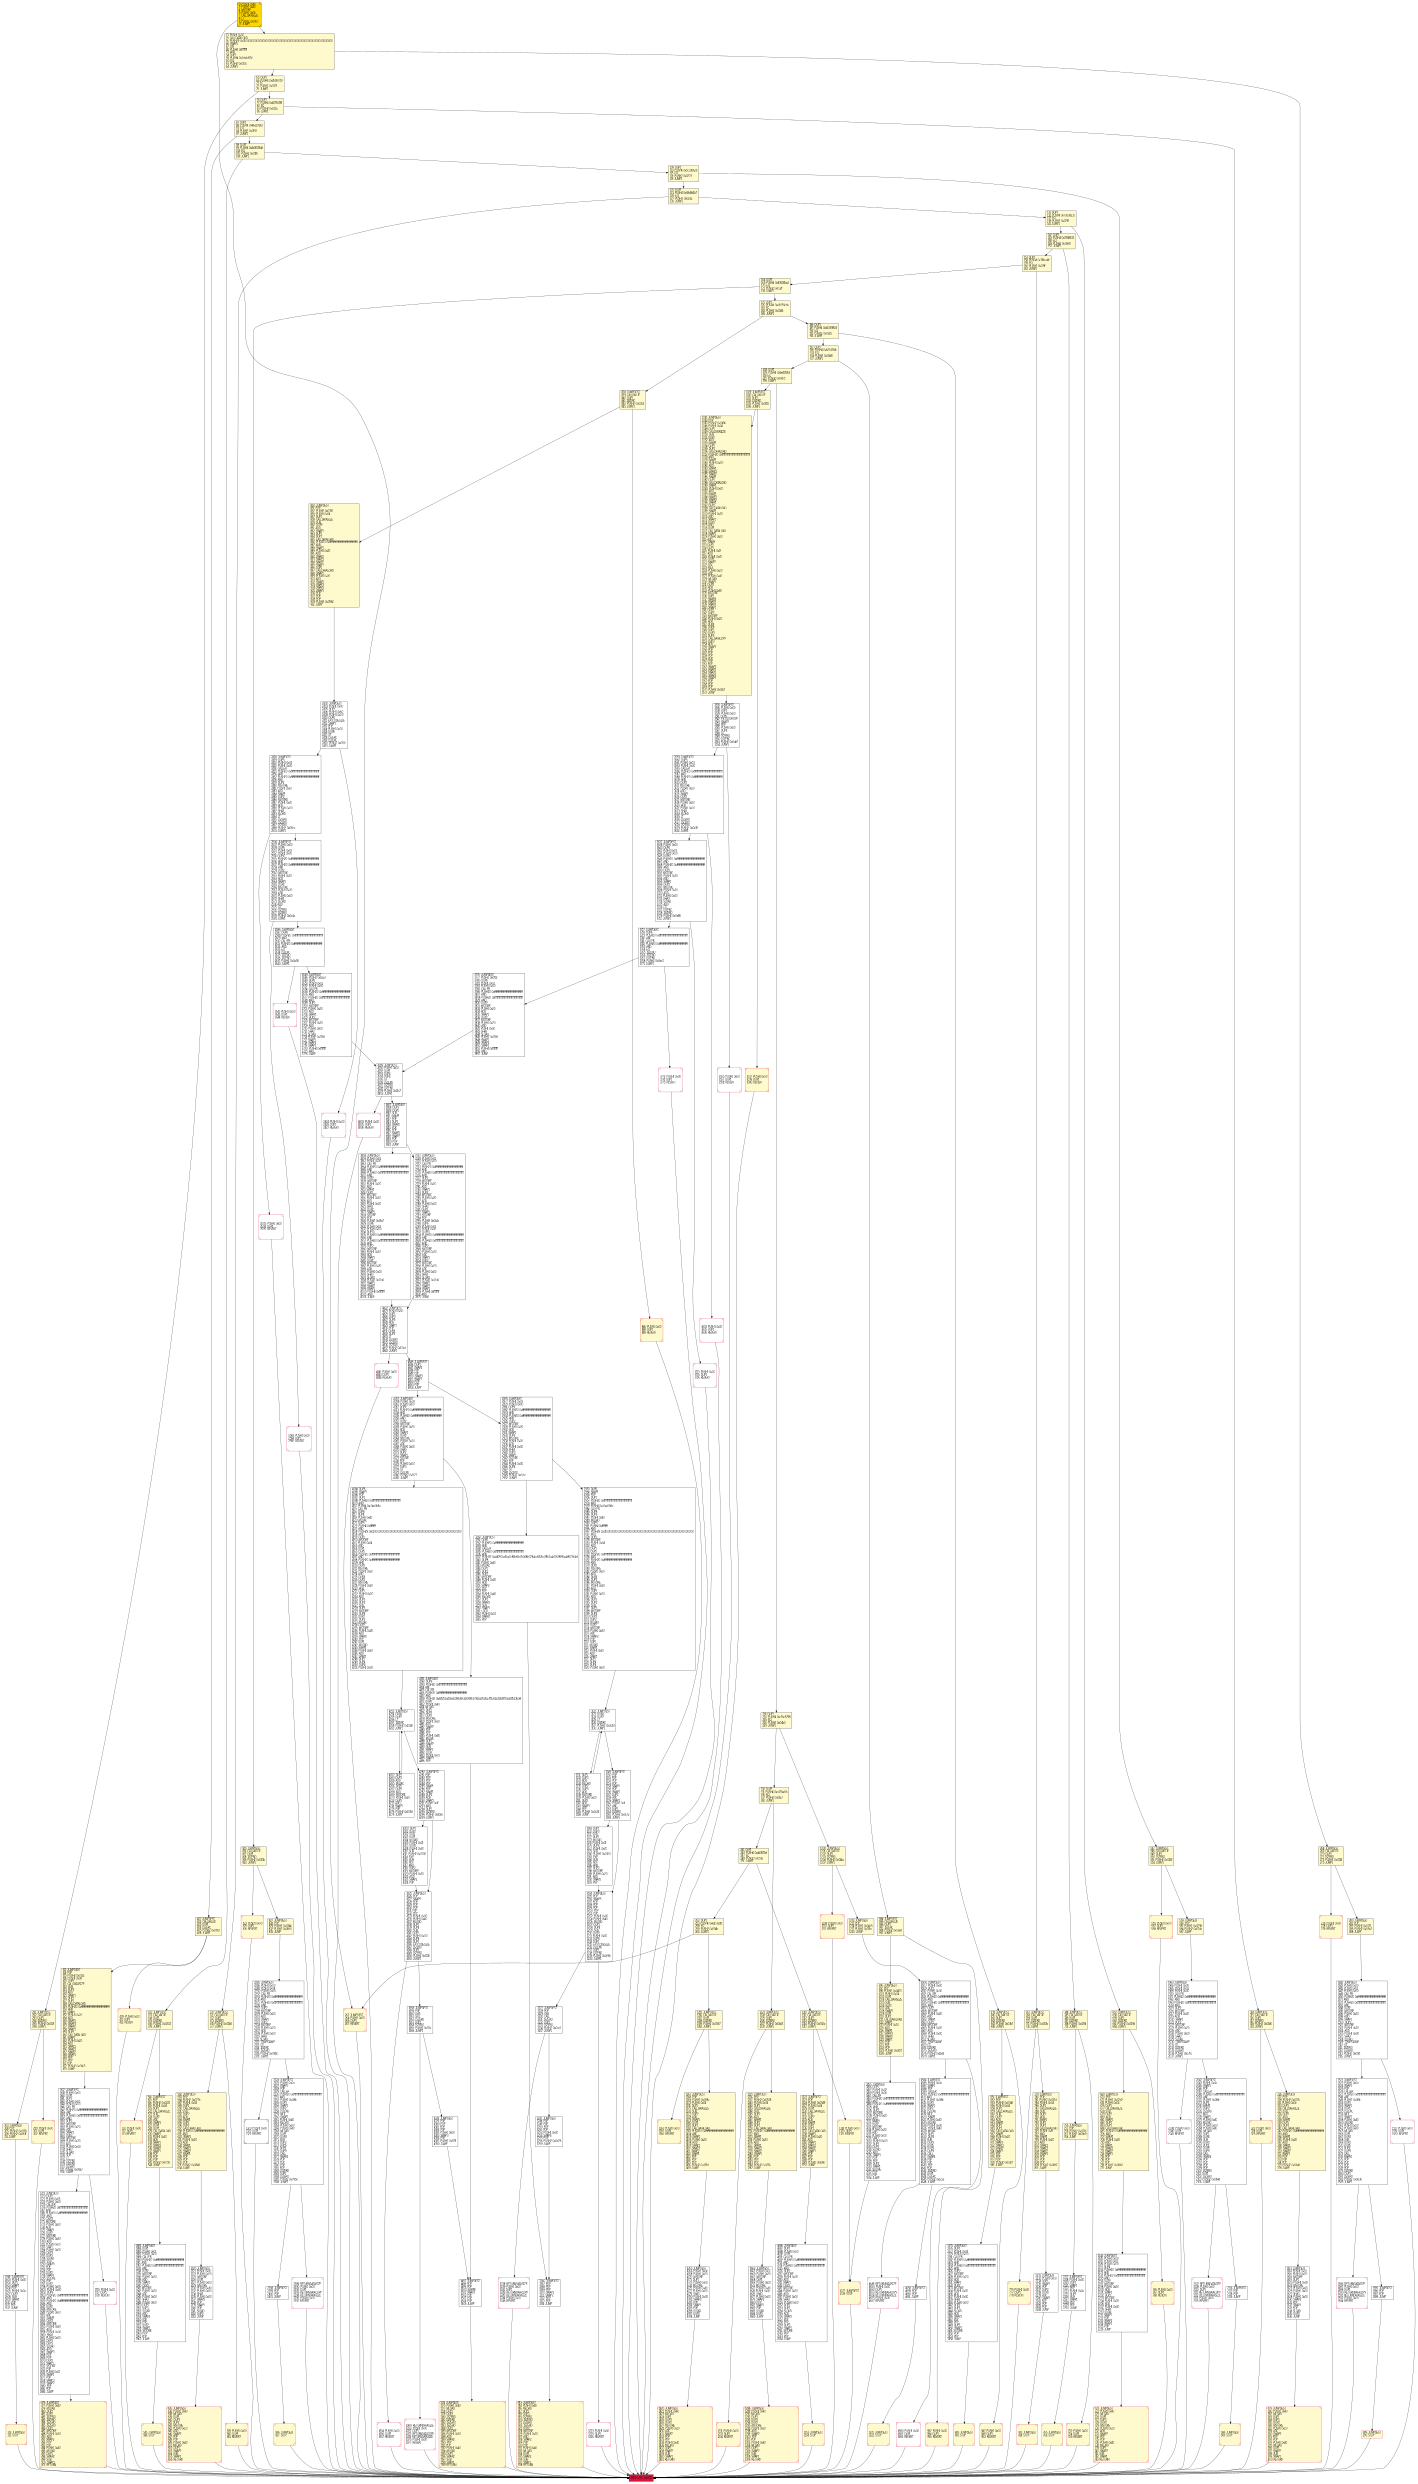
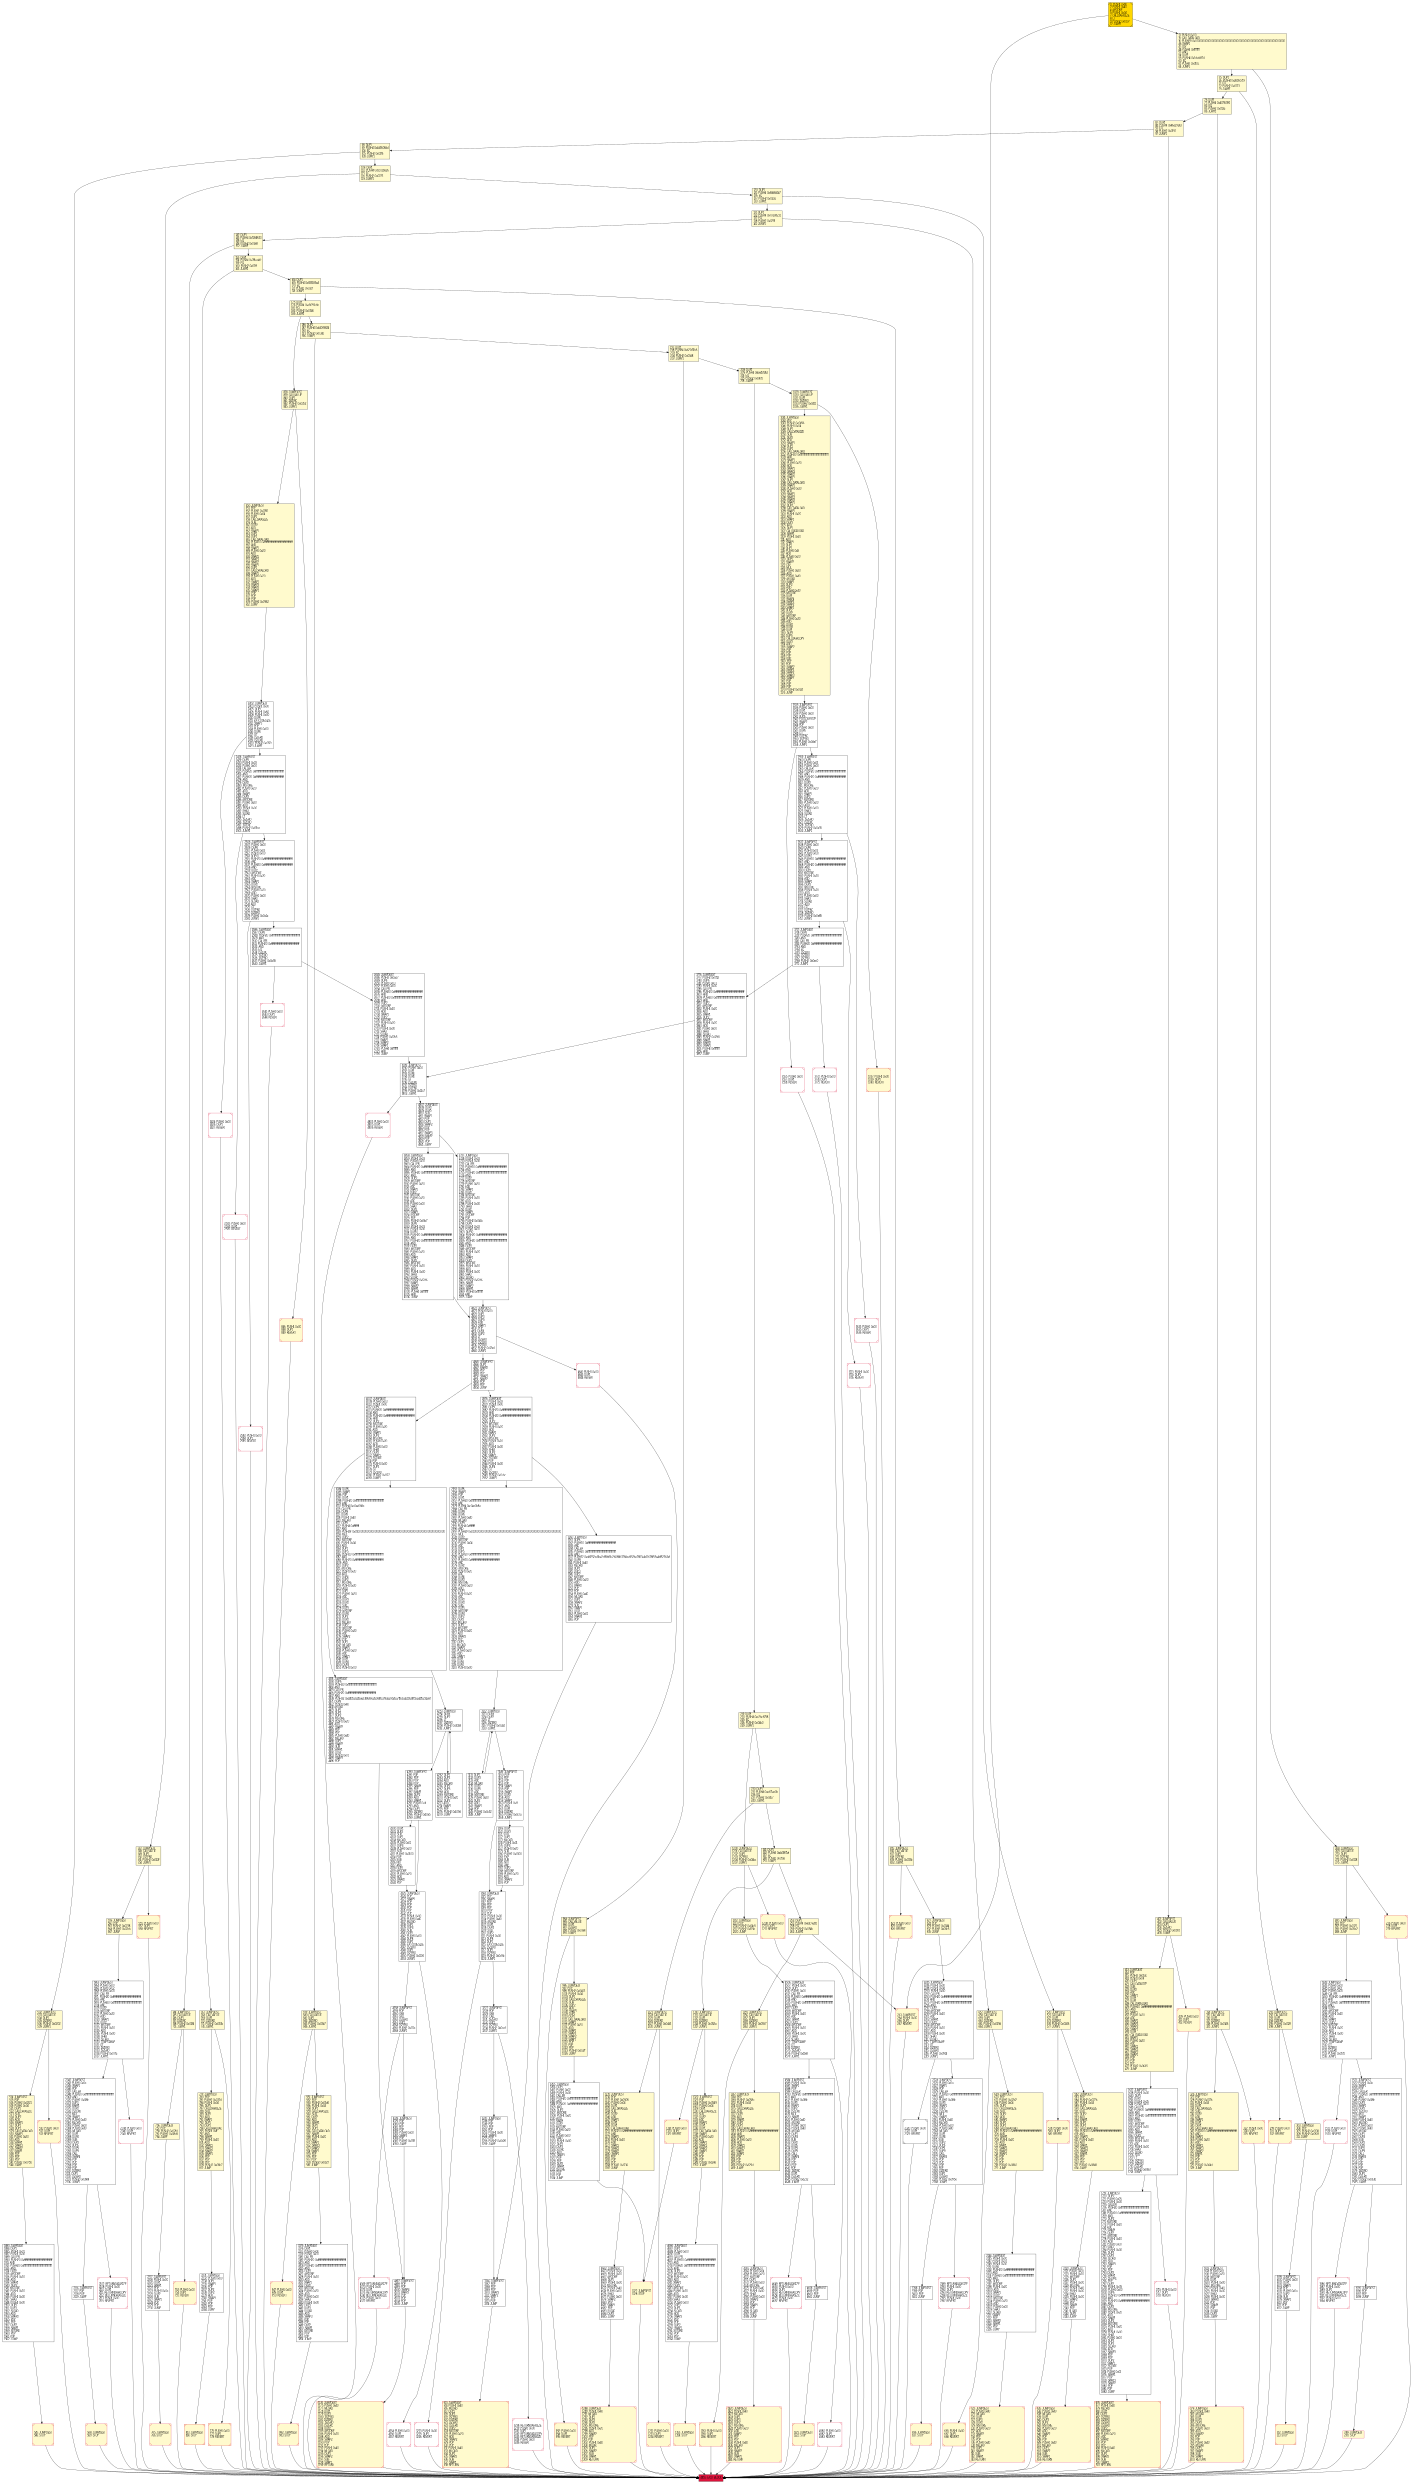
node "1231: PUSH0 0x00 1233: DUP1 1234: REVERT": label "1231: PUSH0 0x00 1233: DUP1 1234: REVERT" -> "1231: PUSH1 0x00 1233: DUP1 1234: REVERT"
edge "1363: PUSH1 0x00 1365: DUP1 1366: REVERT" -> "4855: EXIT BLOCK": added
